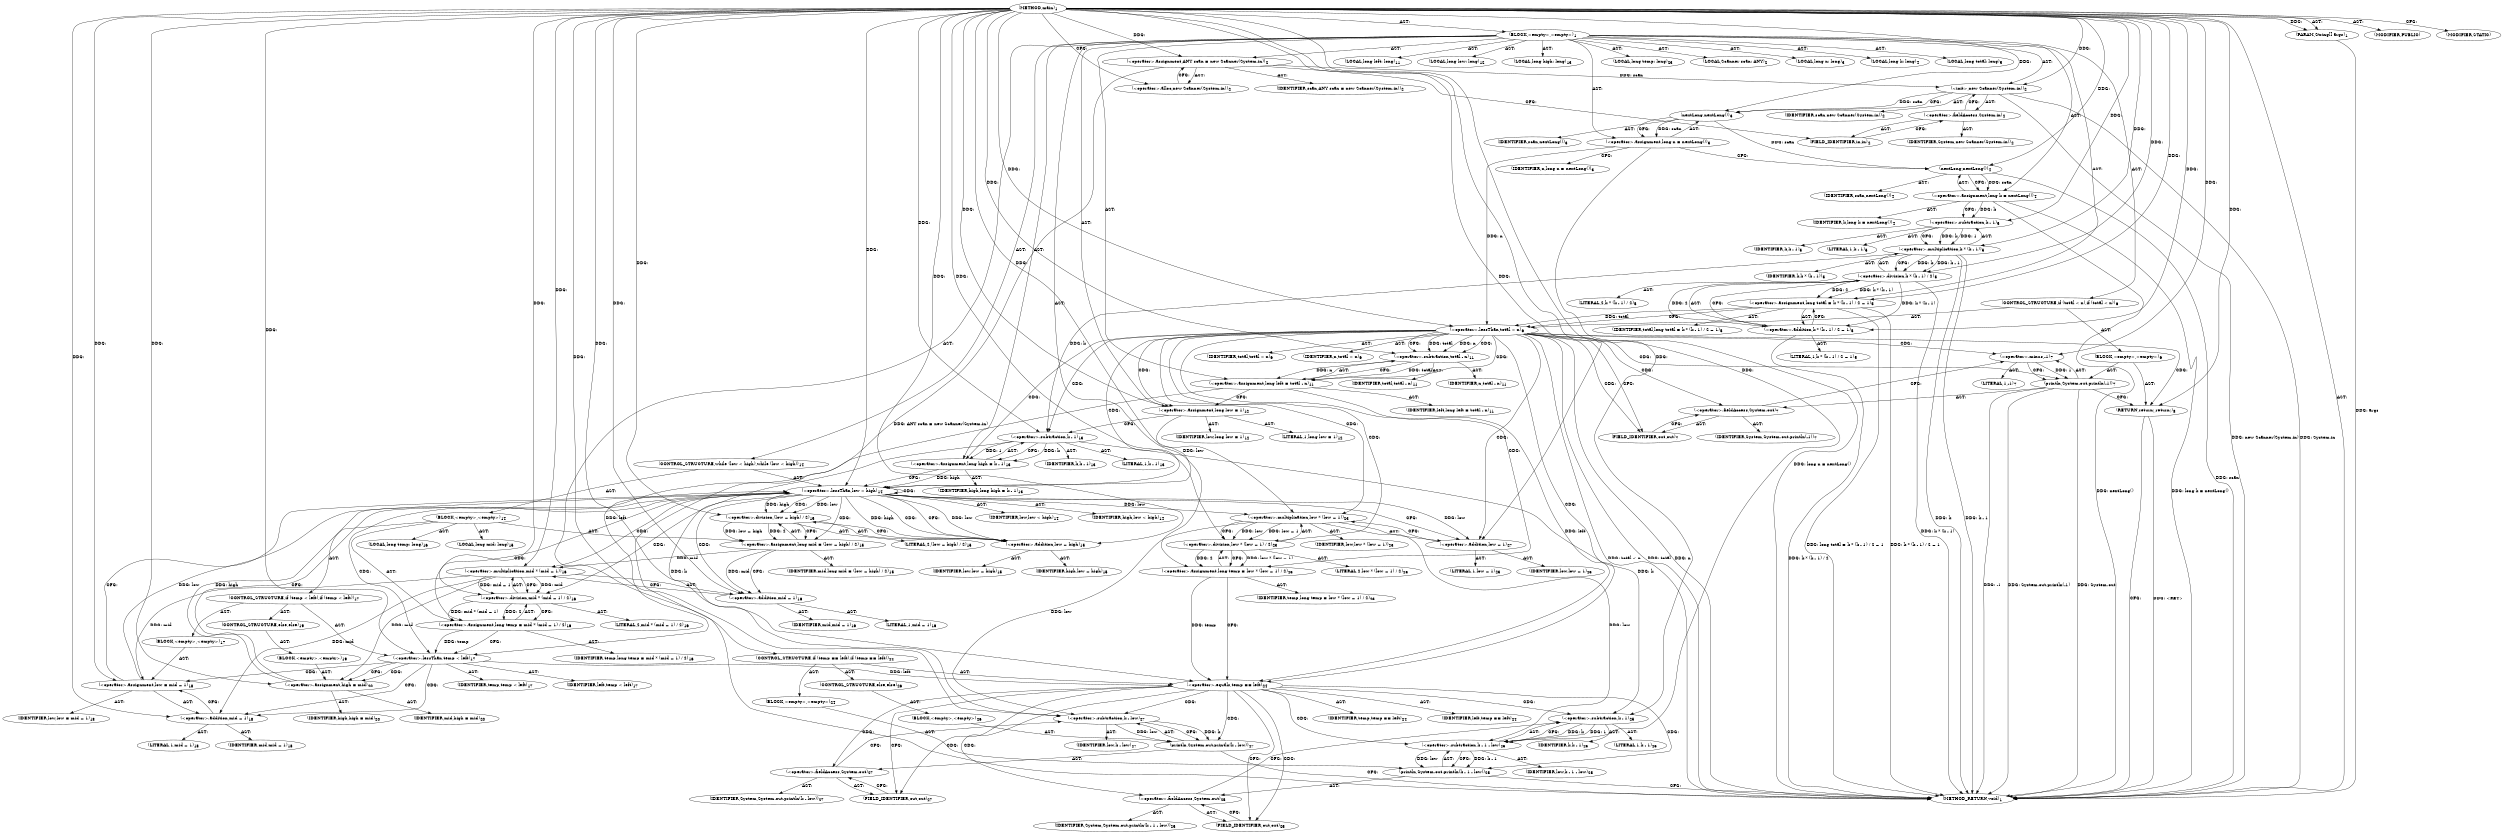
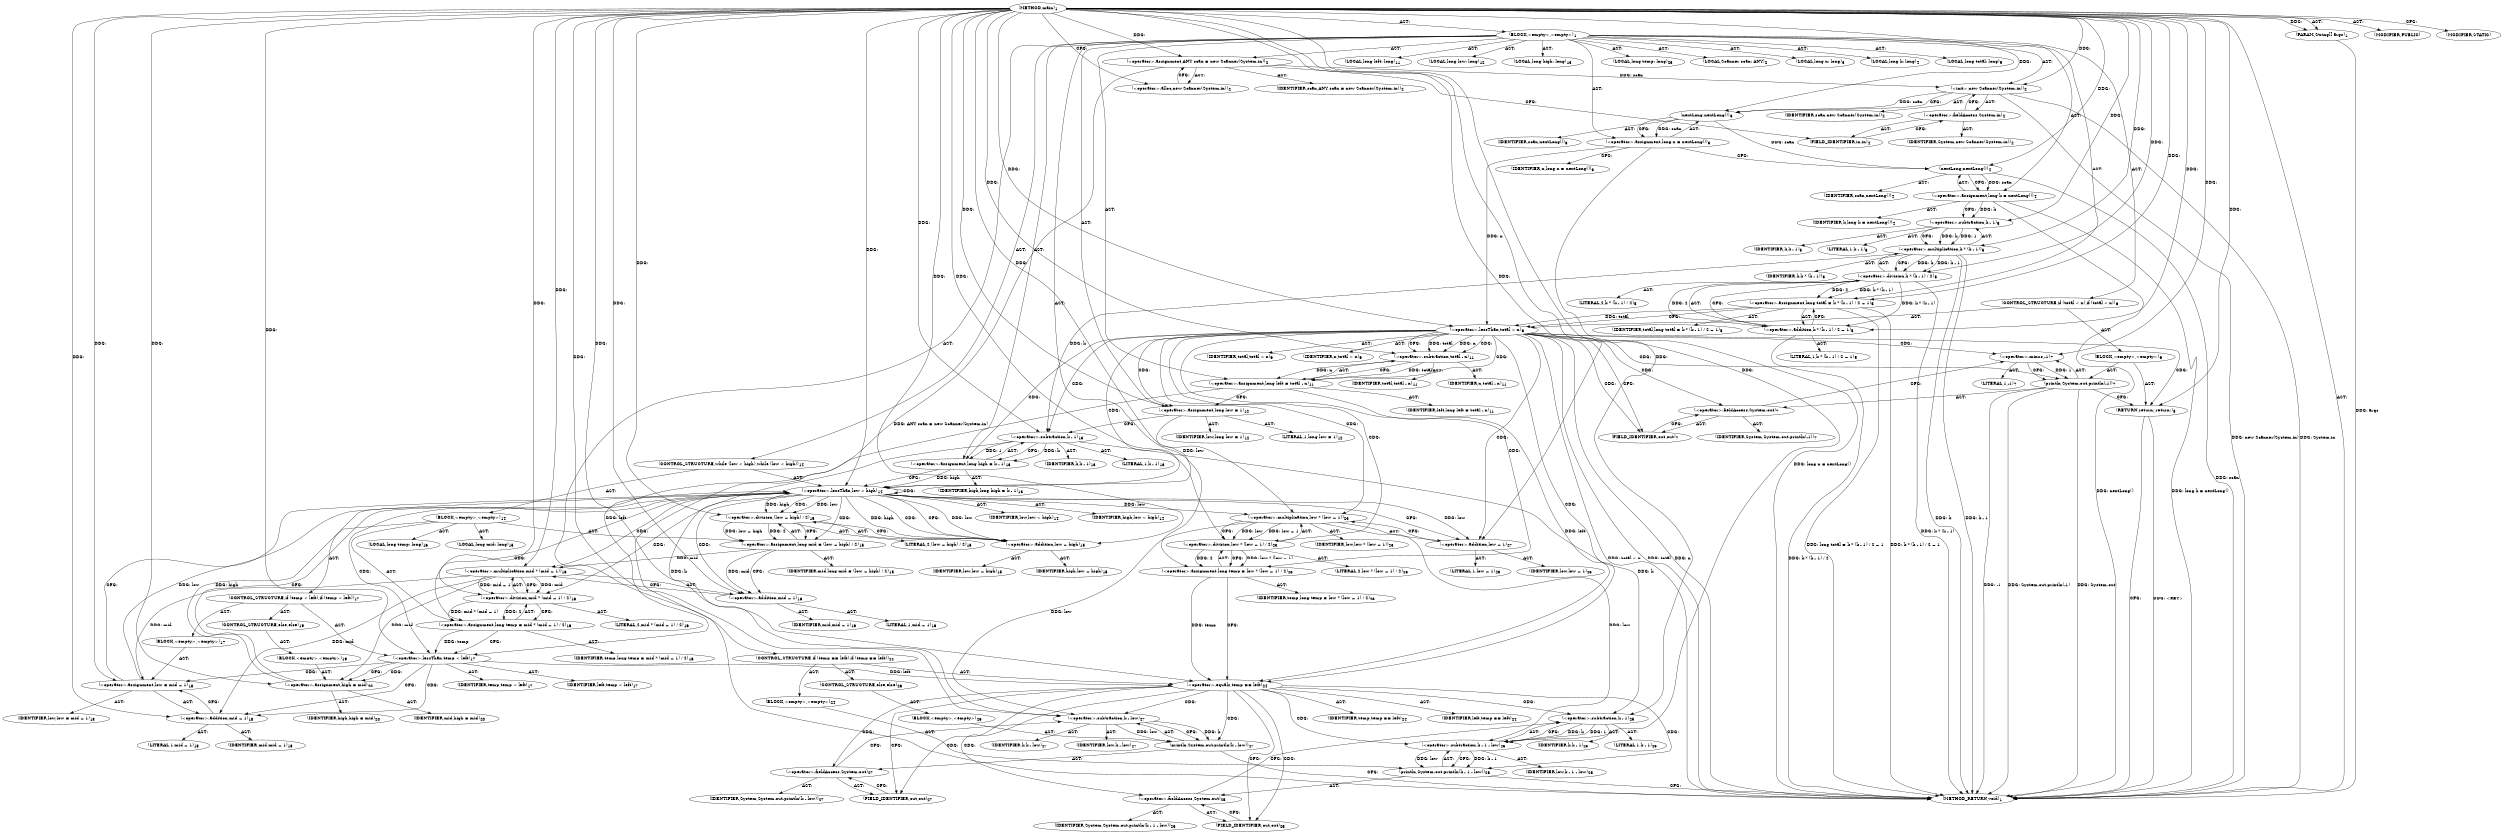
node "(IDENTIFIER,k,k - low)": added
